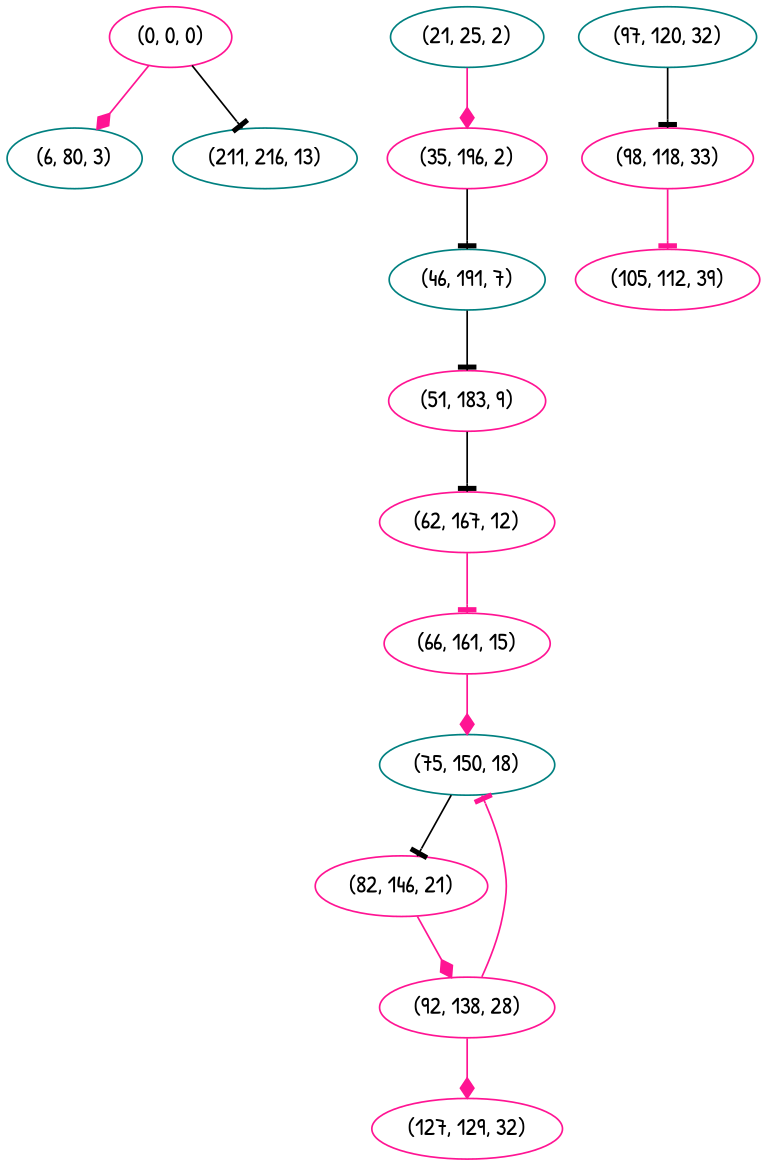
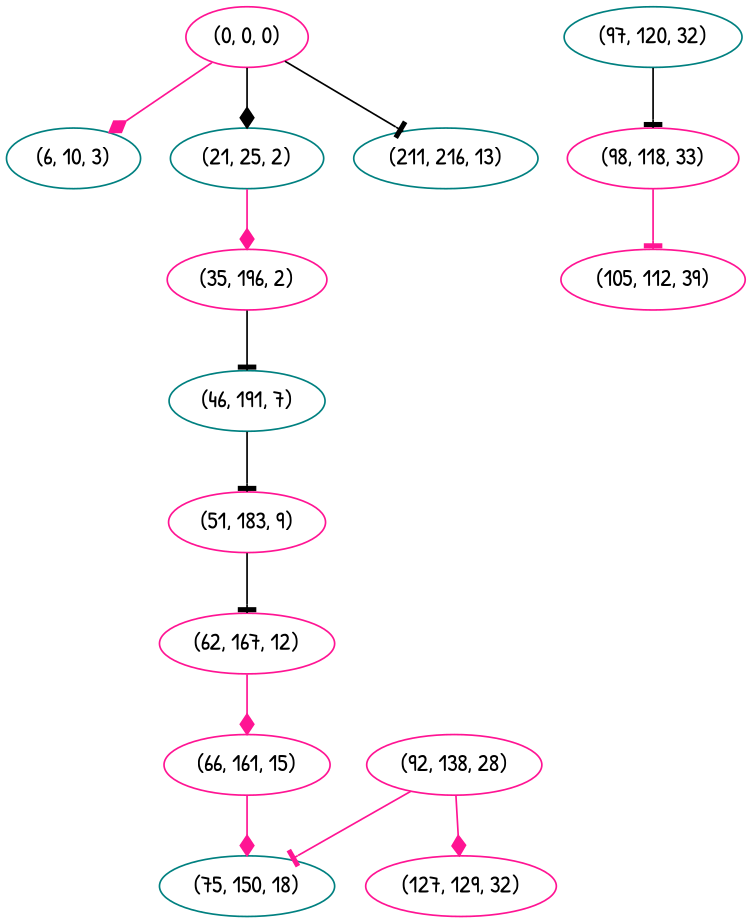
edge "(0, 0, 0)" -> "(21, 25, 2)": added
node "(6, 80, 3)": label "(6, 80, 3)" -> "(6, 10, 3)"
edge "(62, 167, 12)" -> "(66, 161, 15)": arrowhead tee -> diamond
node "(82, 146, 21)": removed
